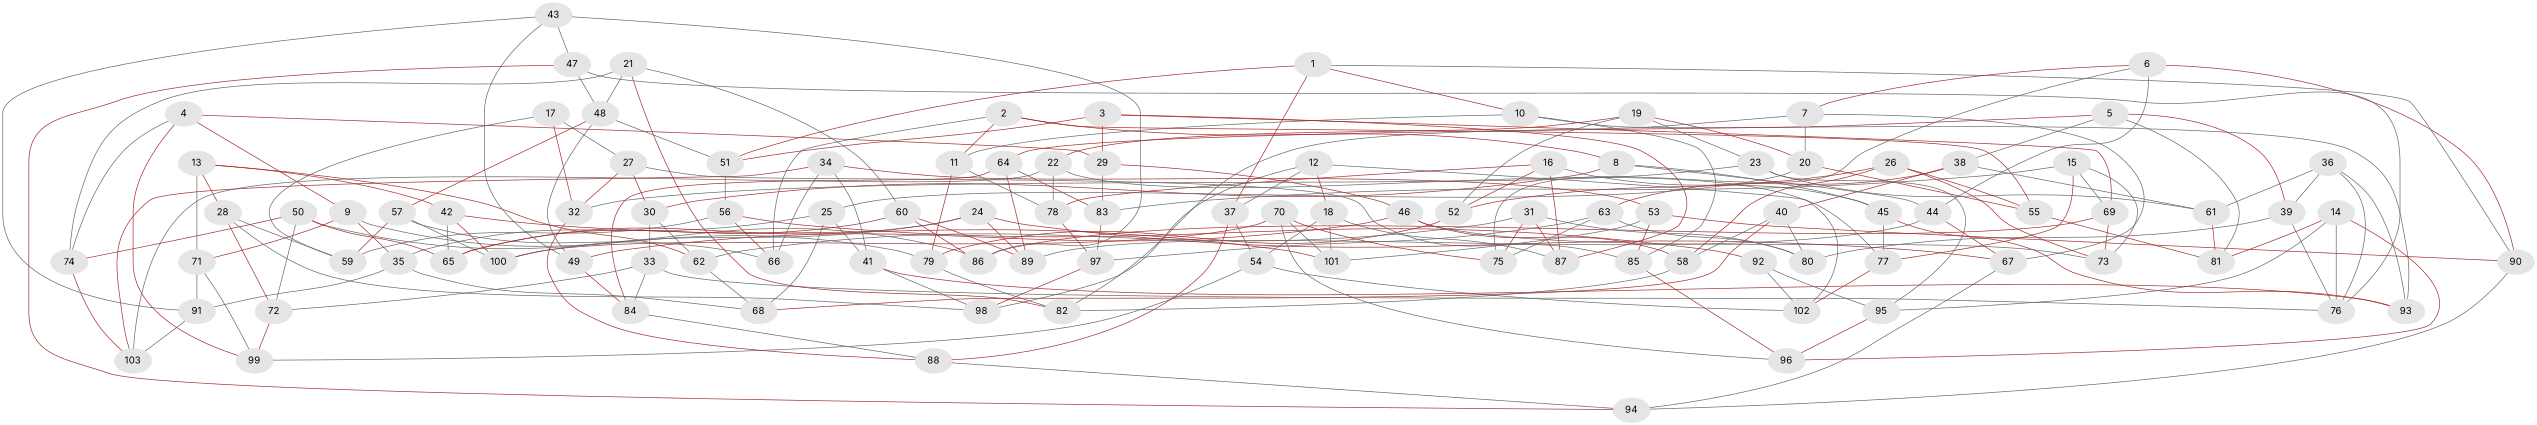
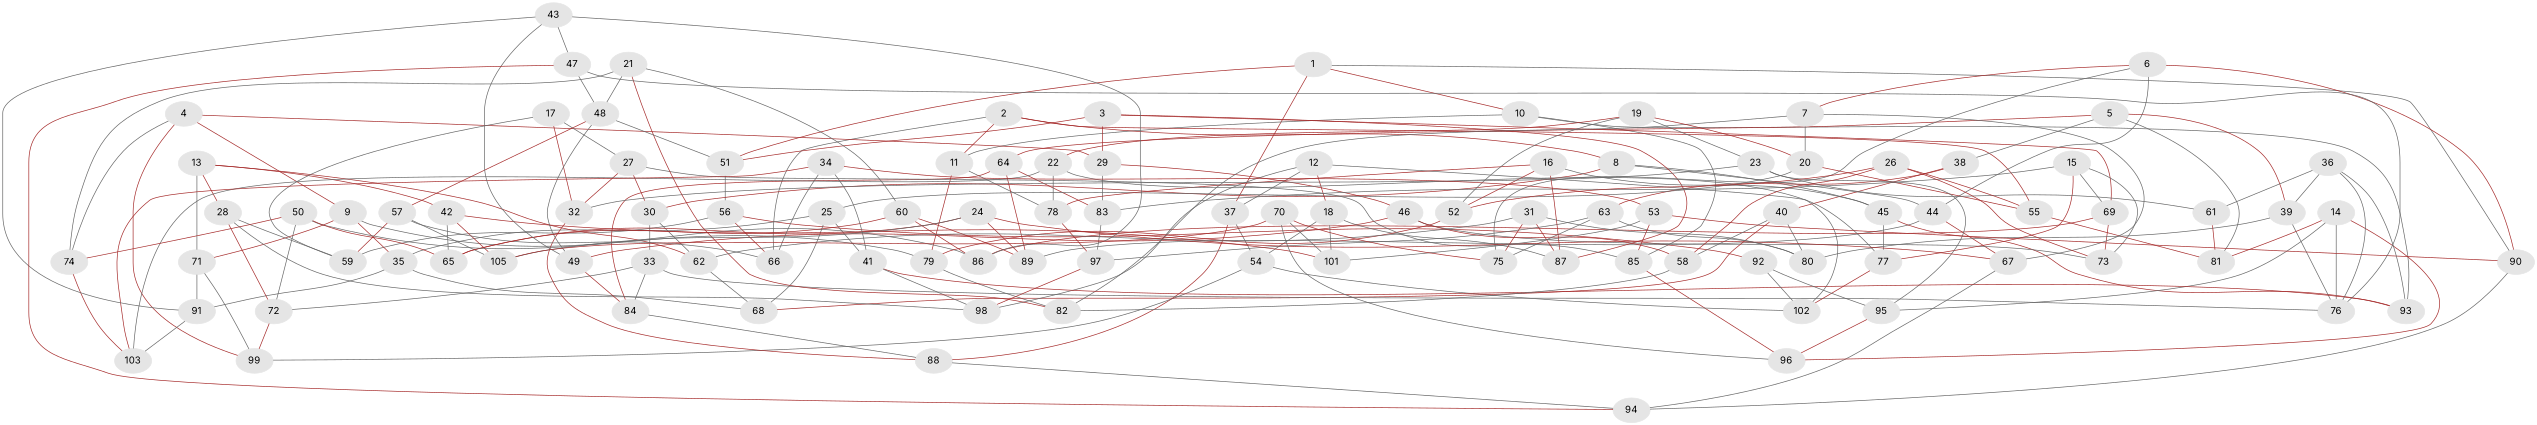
edge "38" -- "61": removed
node "100": label "100" -> "105"
